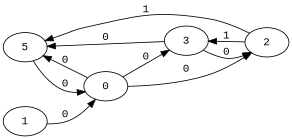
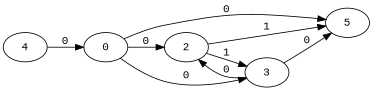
edge "5" -> "0": removed, label "0"
node "1": label "1" -> "4"
